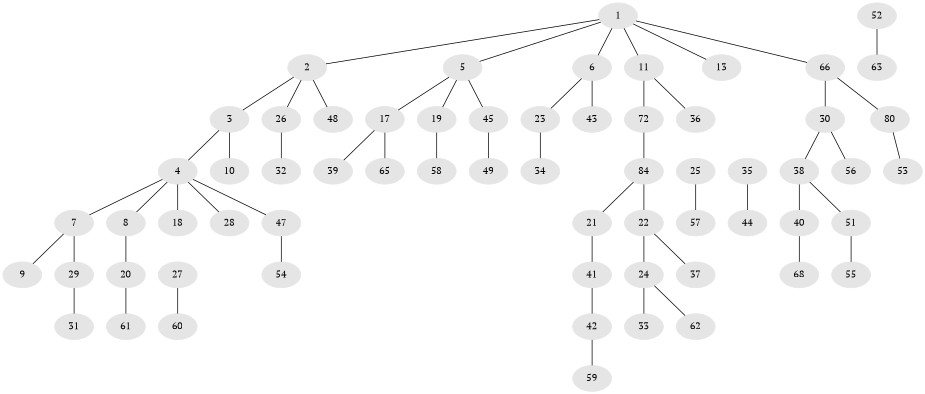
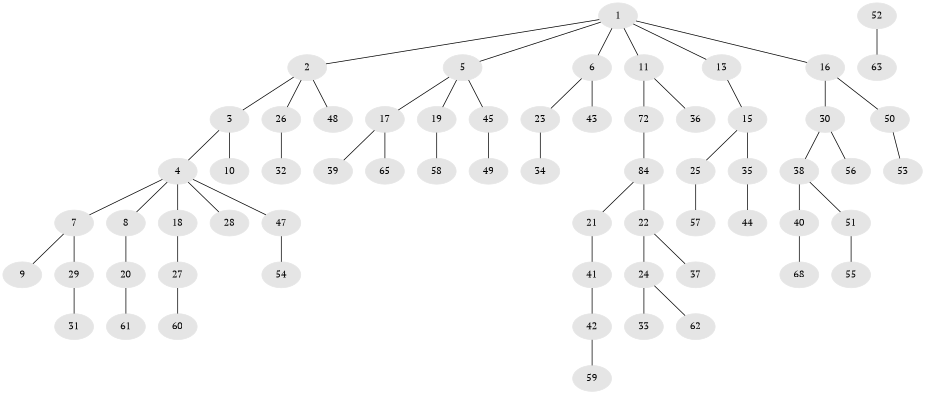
node "66": label "66" -> "16"
node "15": added
node "80": label "80" -> "50"
edge "18" -- "27": added
